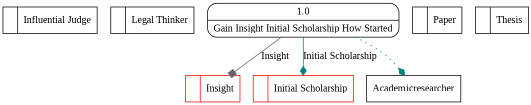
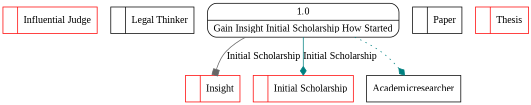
node "Influential Judge": color black -> red
node "Thesis": color black -> red
edge "1.0" -> "Insight": label "Insight" -> "Initial Scholarship"
